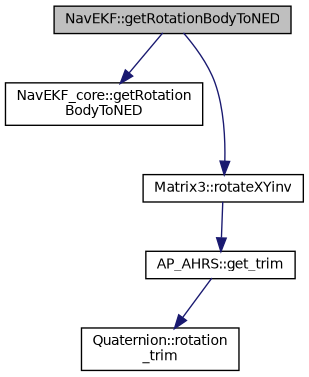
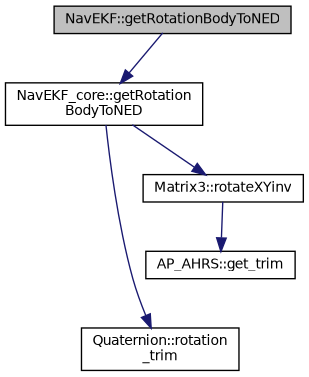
edge "NavEKF::getRotationBodyToNED" -> "Matrix3::rotateXYinv": now "NavEKF_core::getRotation BodyToNED" -> "Matrix3::rotateXYinv"
edge "AP_AHRS::get_trim" -> "Quaternion::rotation _trim": now "NavEKF_core::getRotation BodyToNED" -> "Quaternion::rotation _trim"
